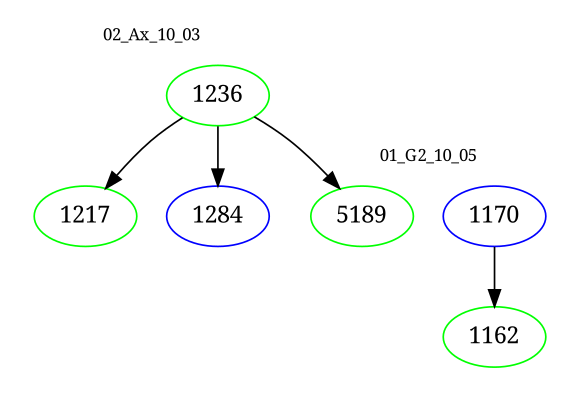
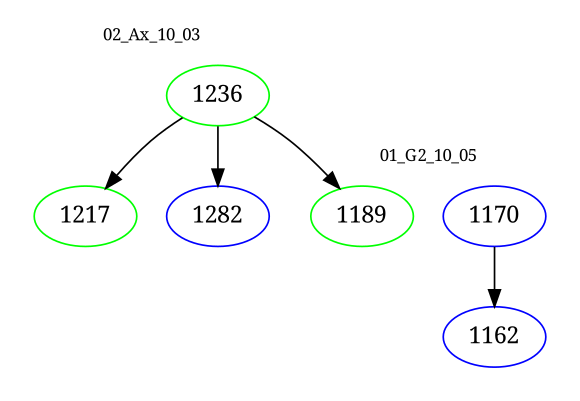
node "1284": label "1284" -> "1282"
node "5189": label "5189" -> "1189"
node "1162": color green -> blue
